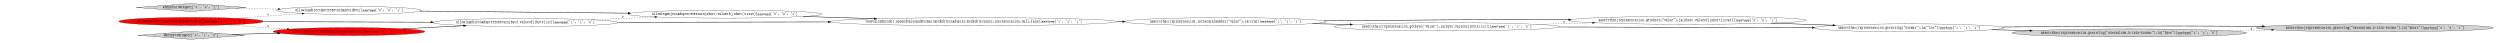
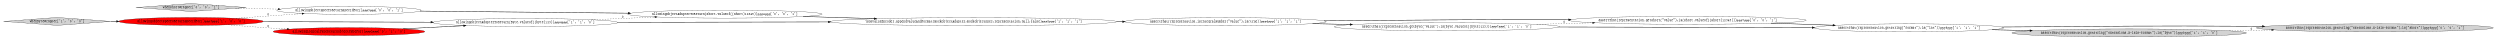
node "whenByteWrapper['1', '0', '0']": added
node "whenByteWrapper['0', '1', '0']": removed
